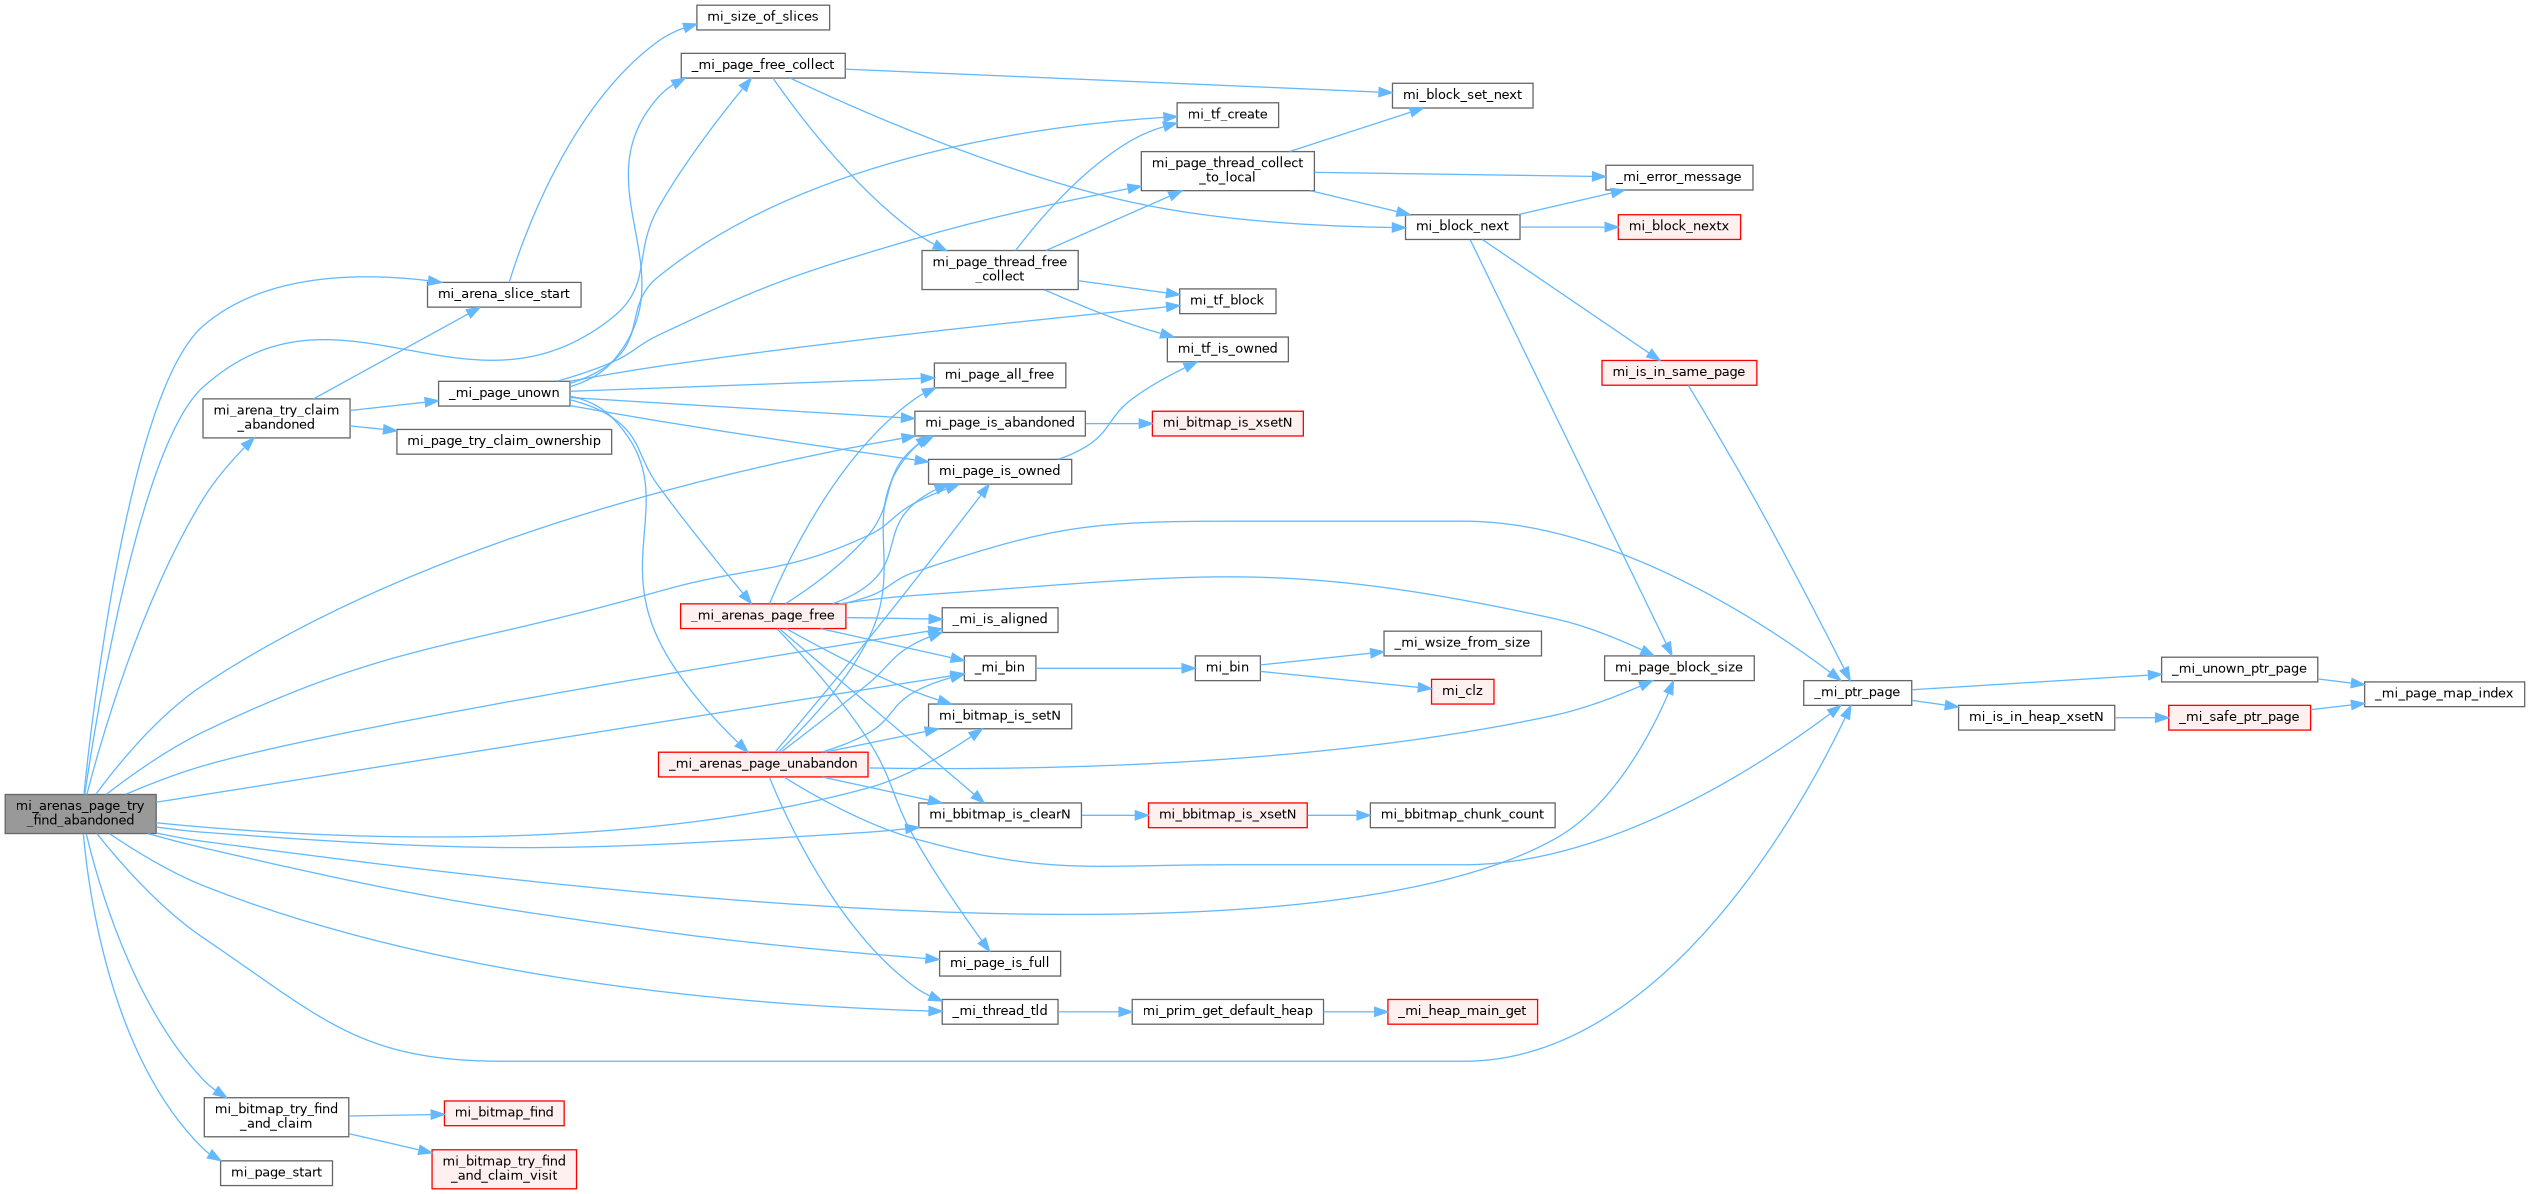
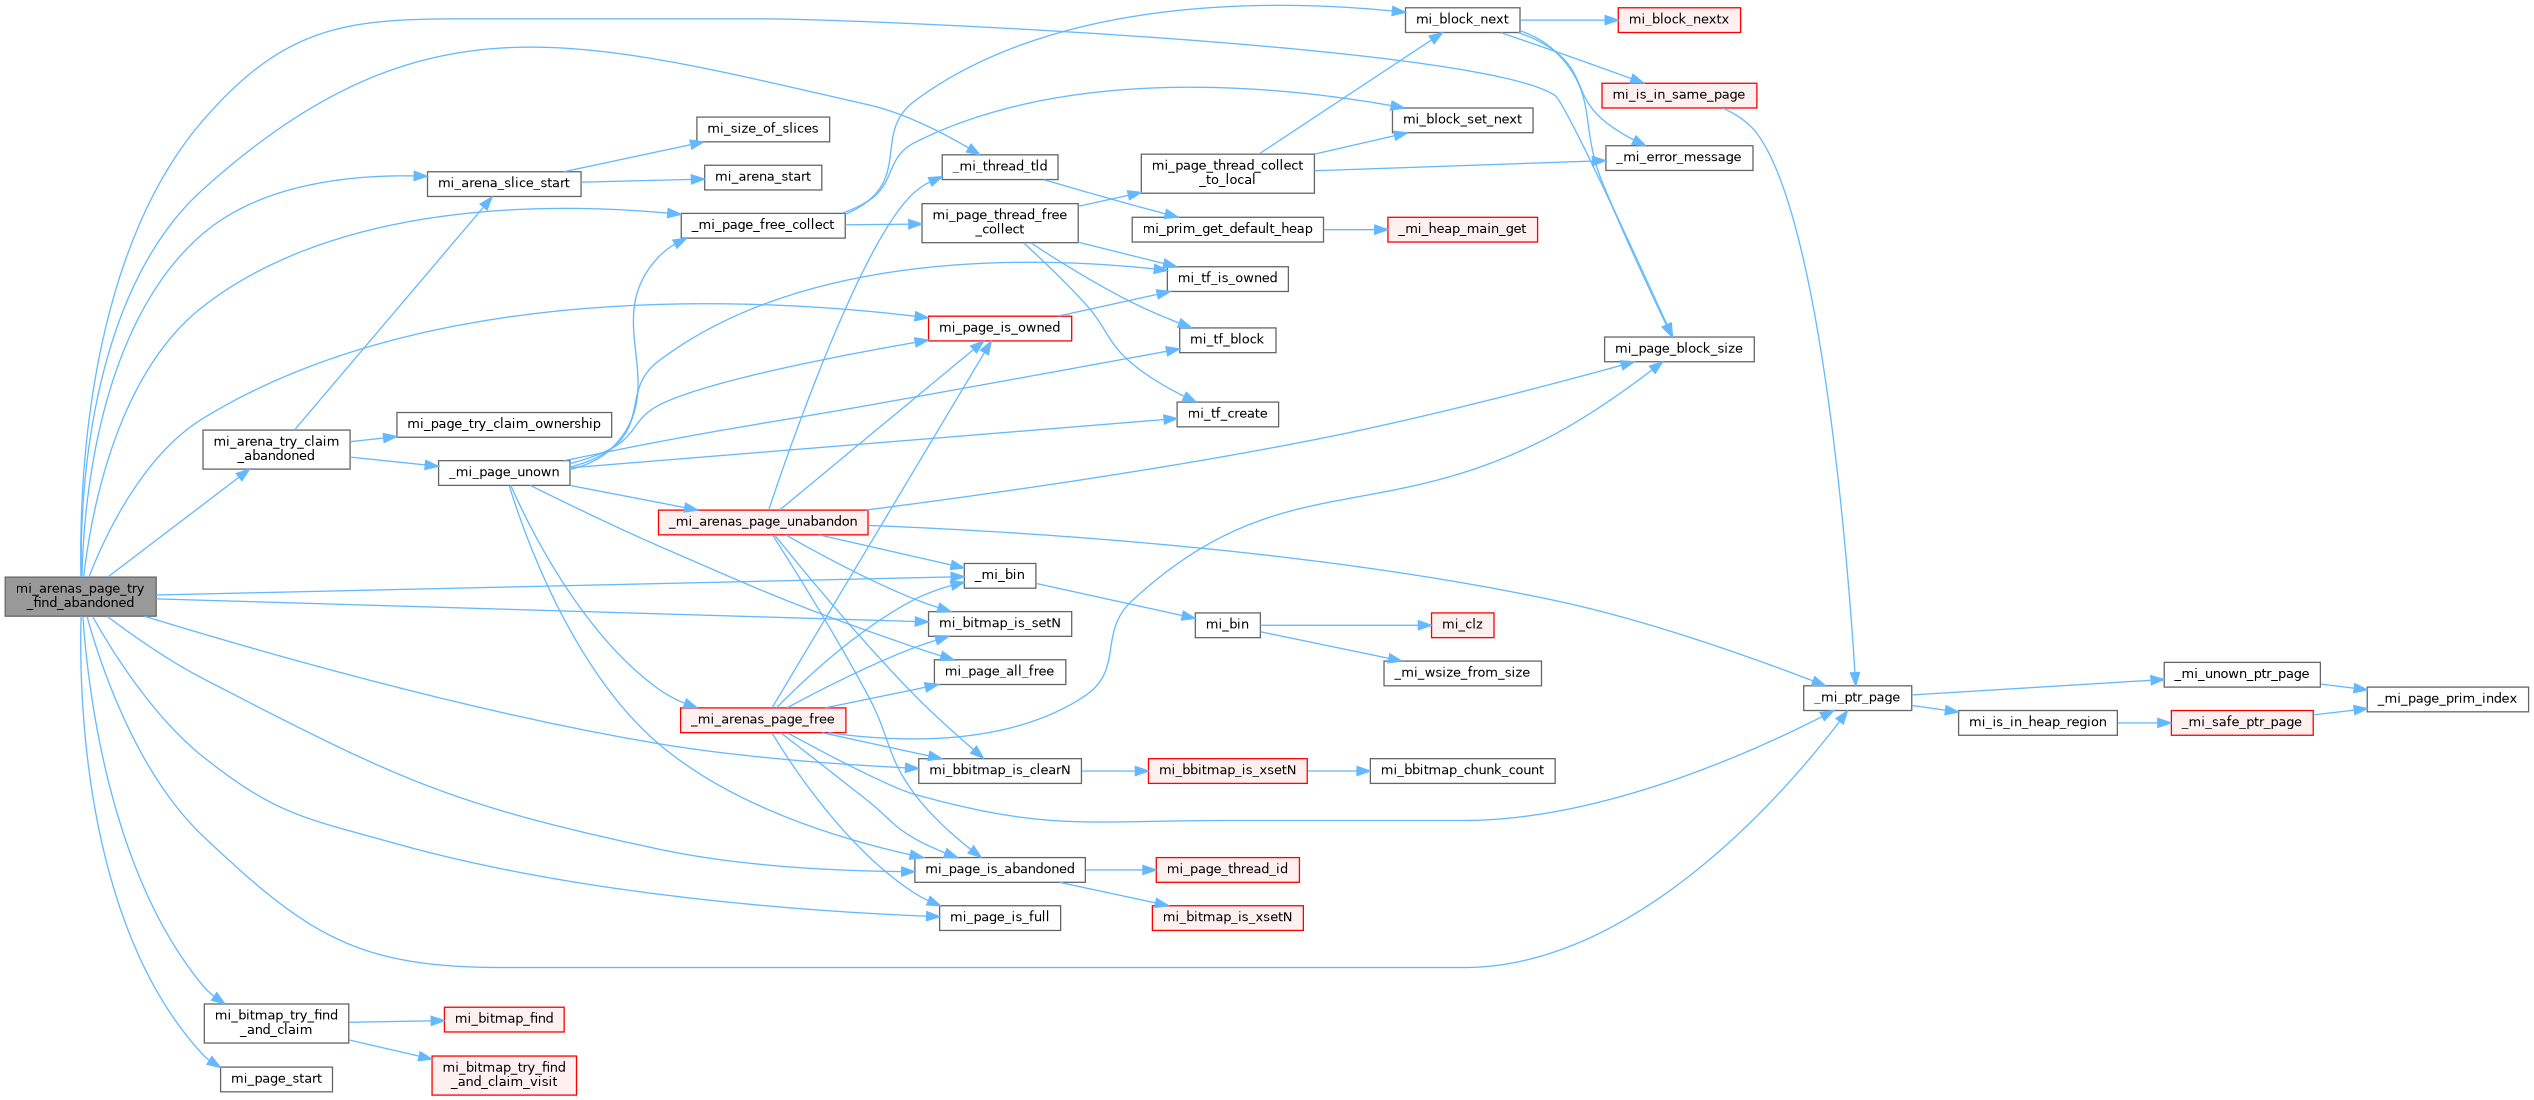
node "mi_arena_start": added
edge "_mi_page_unown" -> "mi_page_thread_collect _to_local": now "_mi_page_unown" -> "mi_tf_is_owned"
node "mi_page_is_owned": color grey40 -> red
node "_mi_is_aligned": removed
node "_mi_page_map_index": label "_mi_page_map_index" -> "_mi_page_prim_index"
node "mi_is_in_heap_xsetN": label "mi_is_in_heap_xsetN" -> "mi_is_in_heap_region"
node "mi_page_thread_id": added
